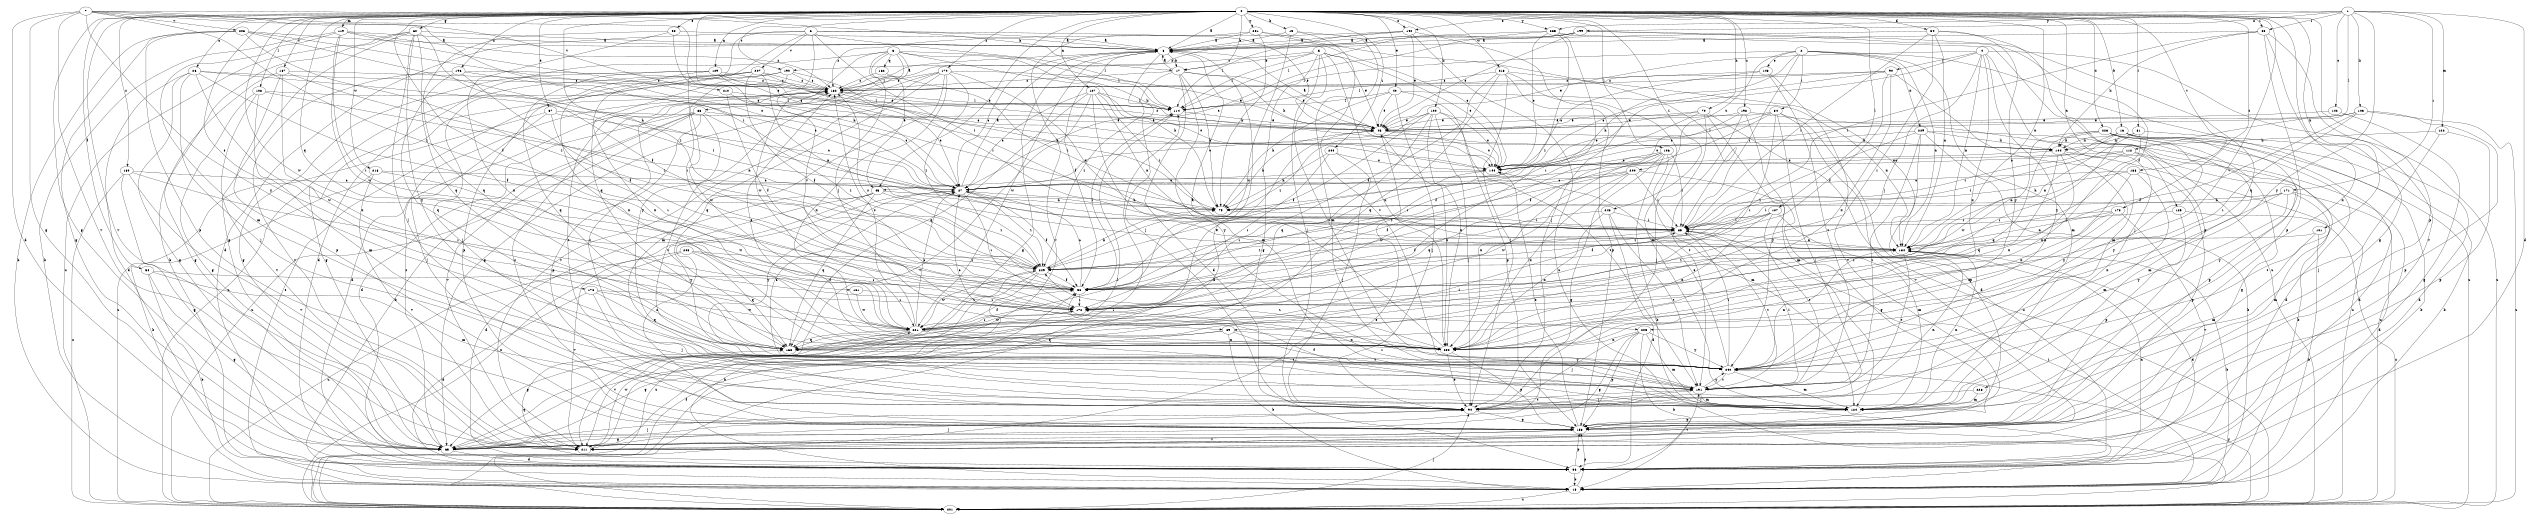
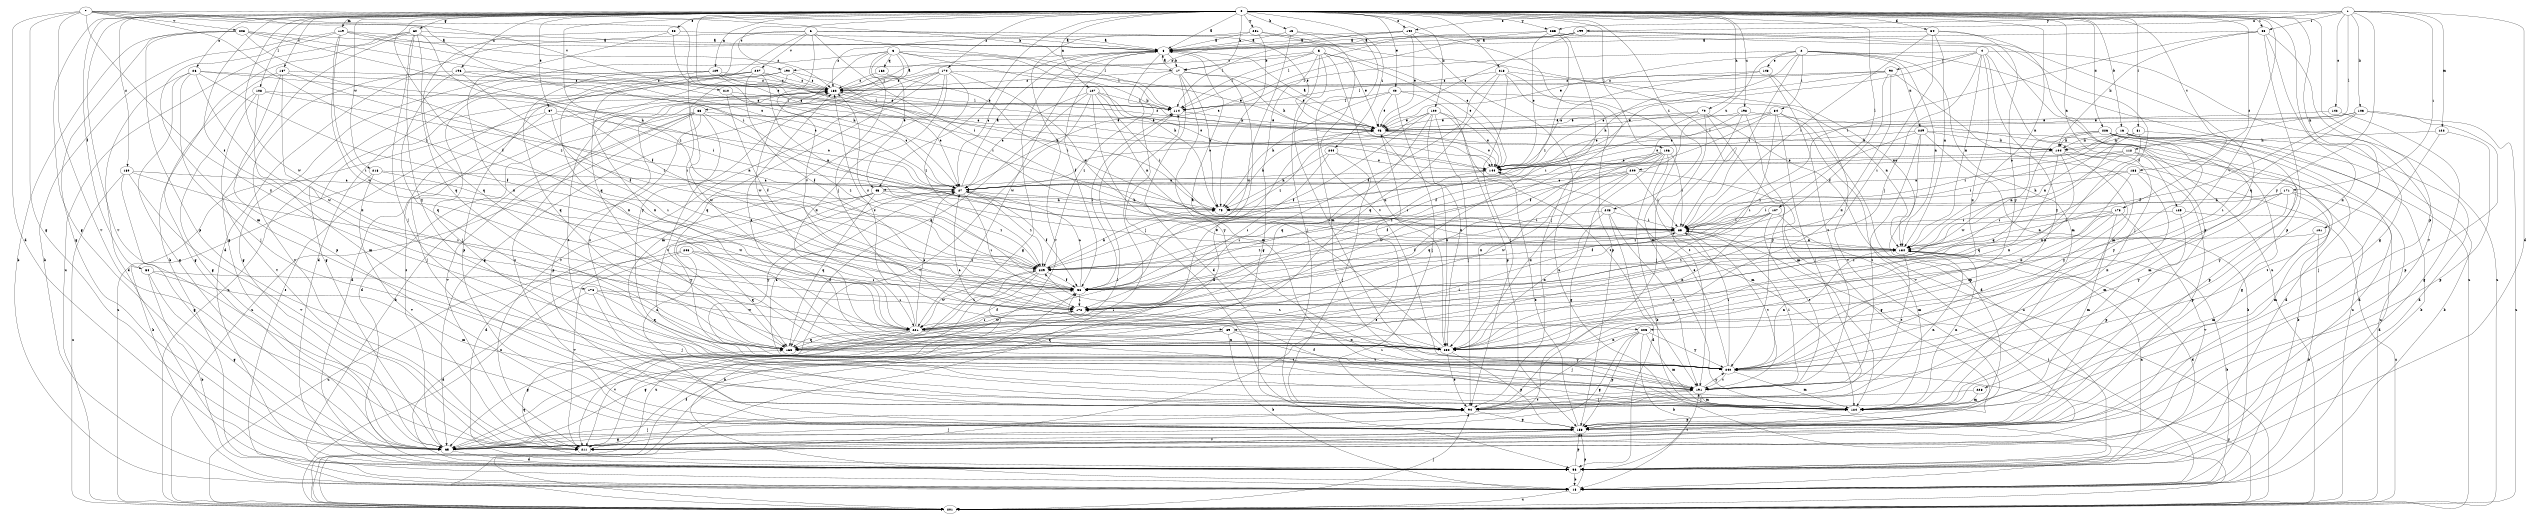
node "161": removed
edge "211" -> "221": removed, label "w"
edge "178" -> "124": added, label "m"
